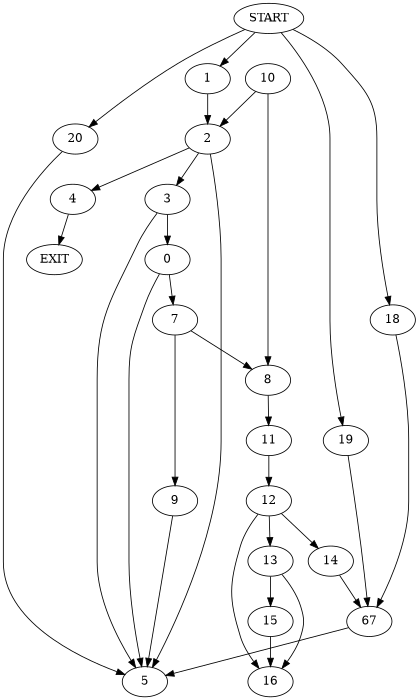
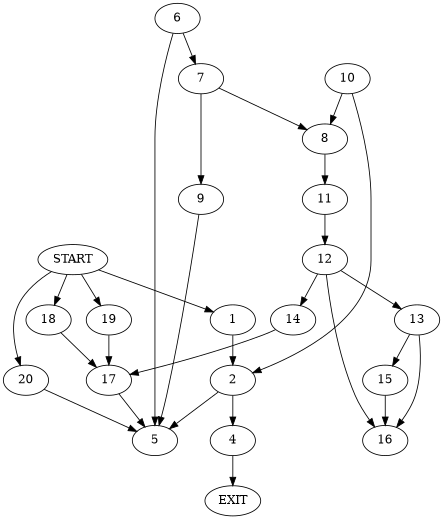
node "3": removed
node "0": label "0" -> "6"
node "67": label "67" -> "17"
